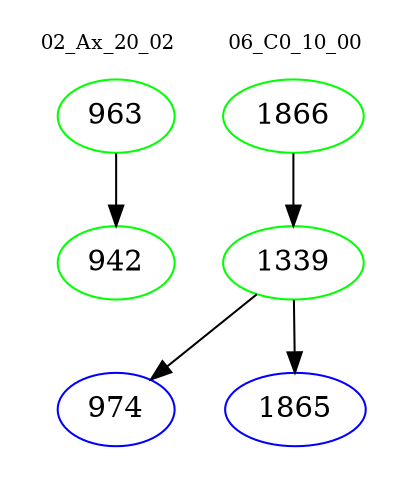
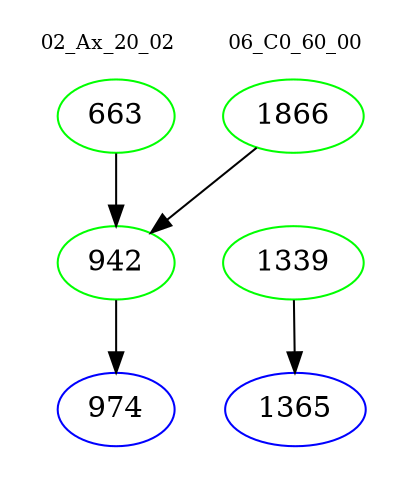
cluster "06_C0_10_00": label "06_C0_10_00" -> "06_C0_60_00"
node "963": label "963" -> "663"
edge "1866" -> "1339": now "1866" -> "942"
edge "1339" -> "974": now "942" -> "974"
node "1865": label "1865" -> "1365"
